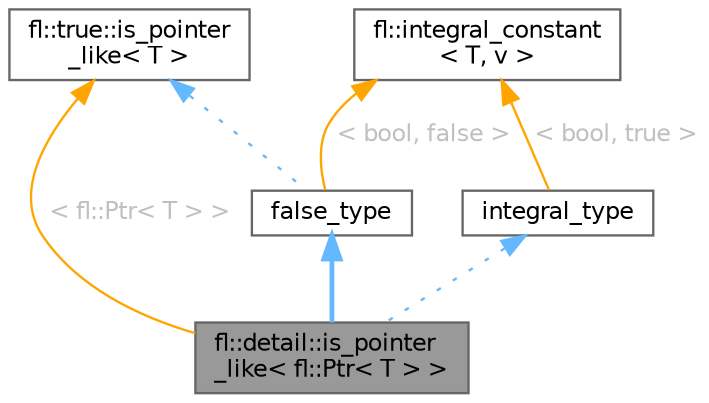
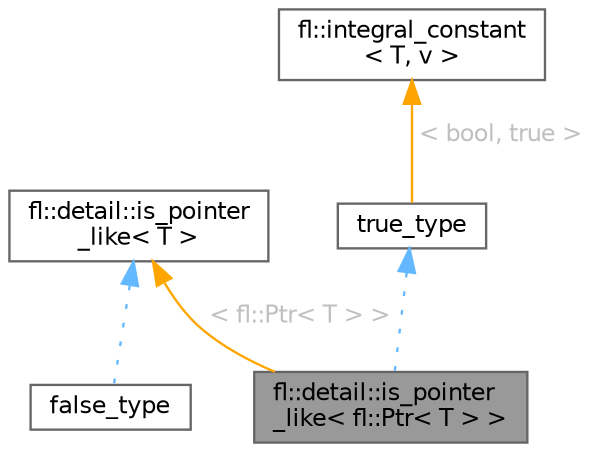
node "fl::true::is_pointer _like< T >": label "fl::true::is_pointer _like< T >" -> "fl::detail::is_pointer _like< T >"
edge "false_type" -> "fl::integral_constant < T, v >": removed, label "< bool, false >"
node "integral_type": label "integral_type" -> "true_type"
edge "fl::detail::is_pointer _like< fl::Ptr< T > >" -> "false_type": removed
